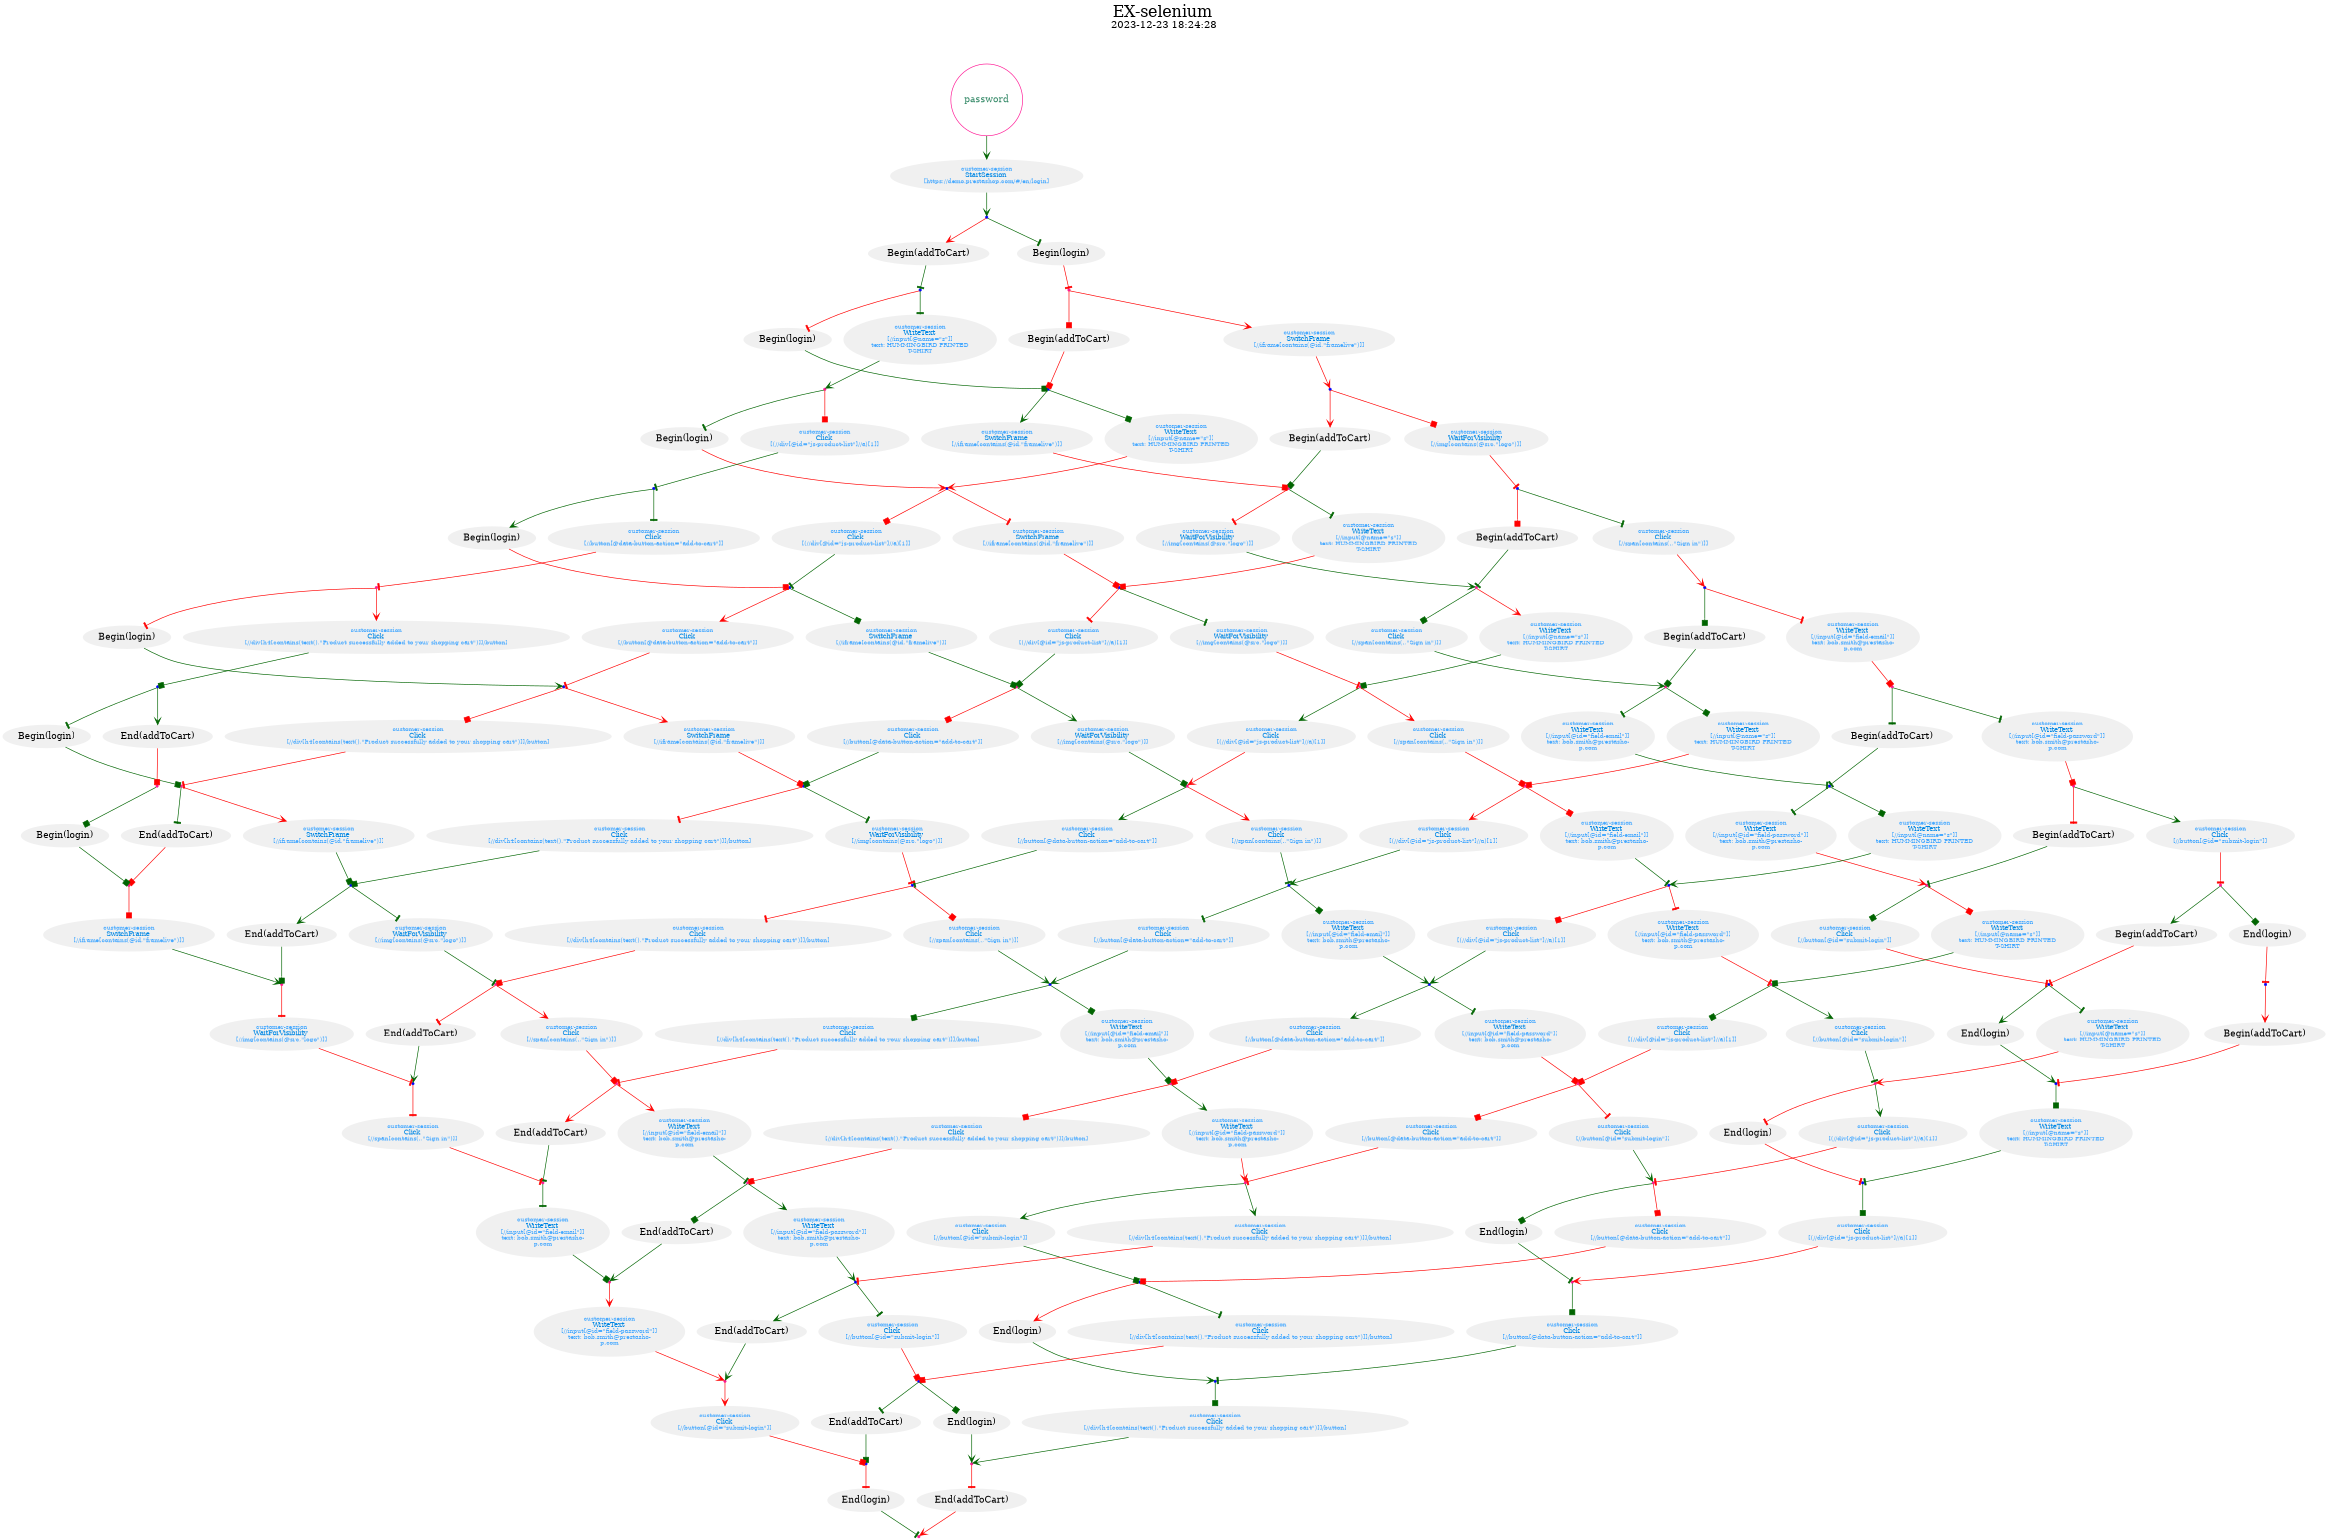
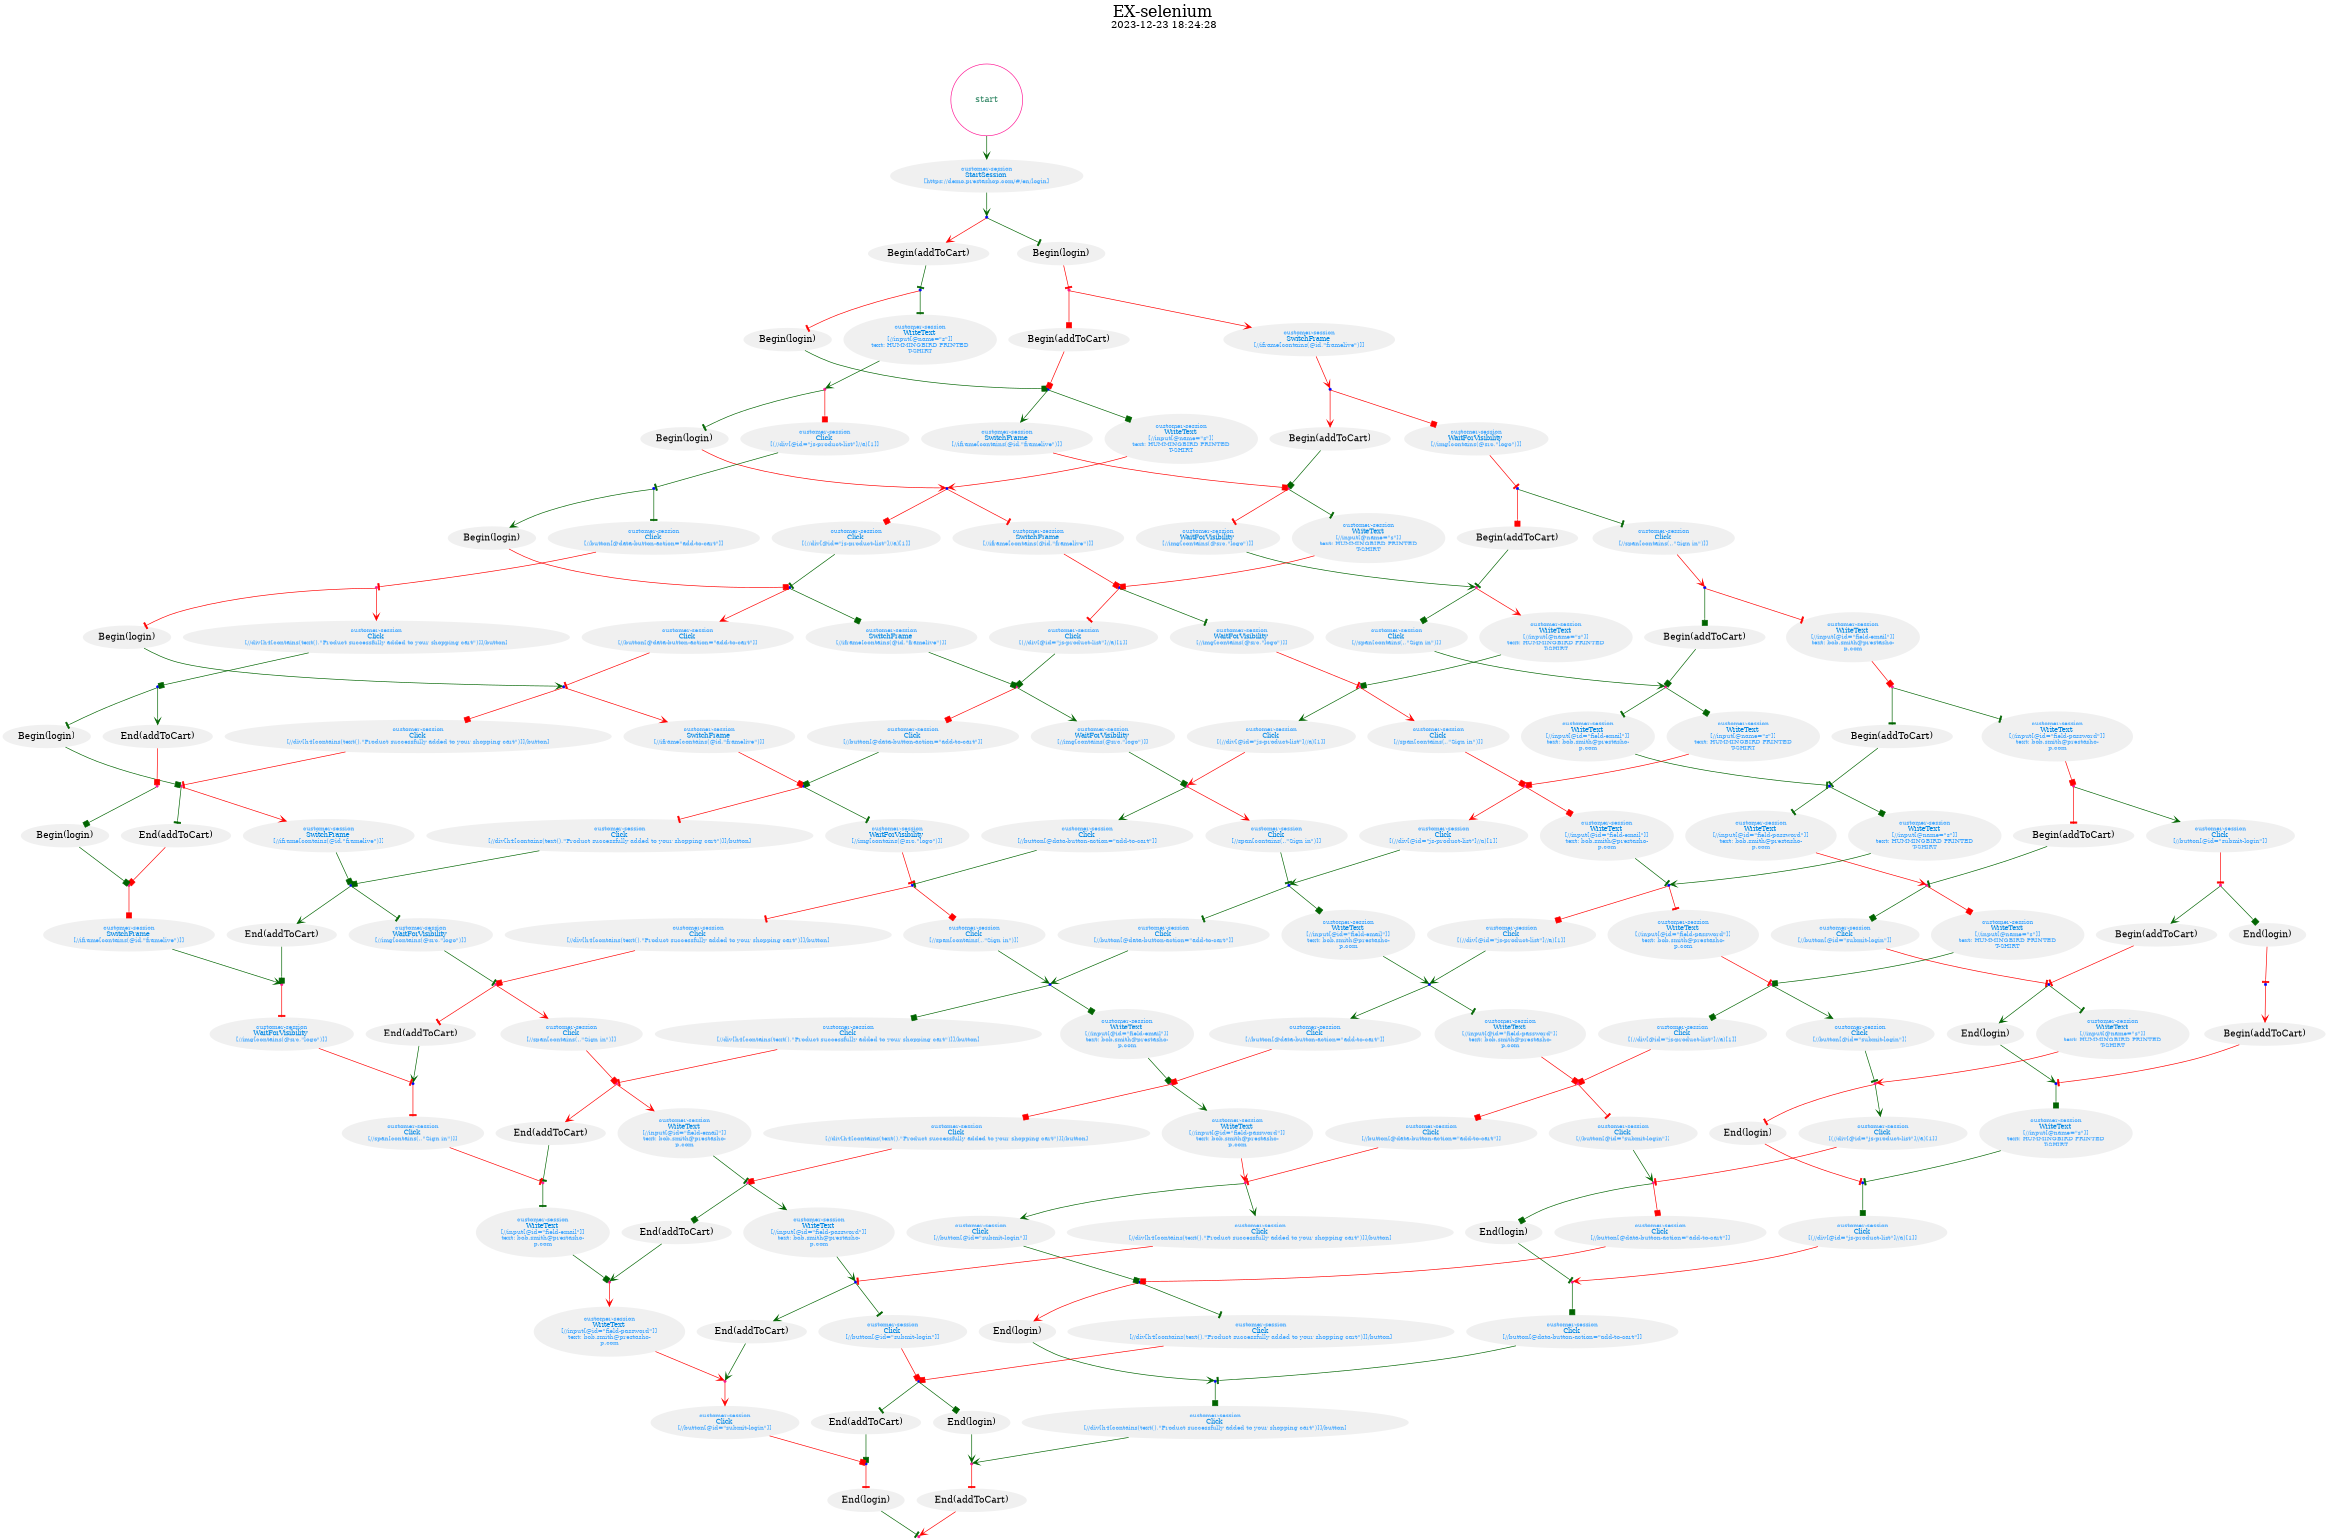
node "password": label "password" -> "start"
